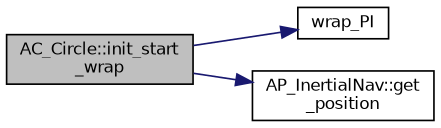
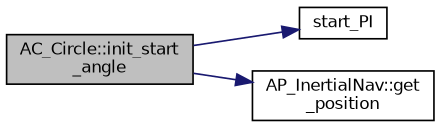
node "wrap_PI": label "wrap_PI" -> "start_PI"
node "AC_Circle::init_start _wrap": label "AC_Circle::init_start _wrap" -> "AC_Circle::init_start _angle"
